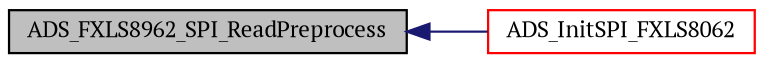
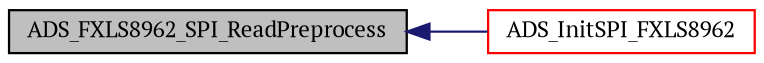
node "ADS_InitSPI_FXLS8062": label "ADS_InitSPI_FXLS8062" -> "ADS_InitSPI_FXLS8962"
